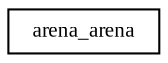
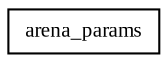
node "arena_arena": label "arena_arena" -> "arena_params"
